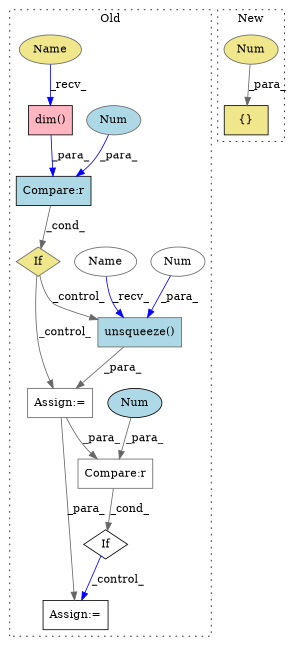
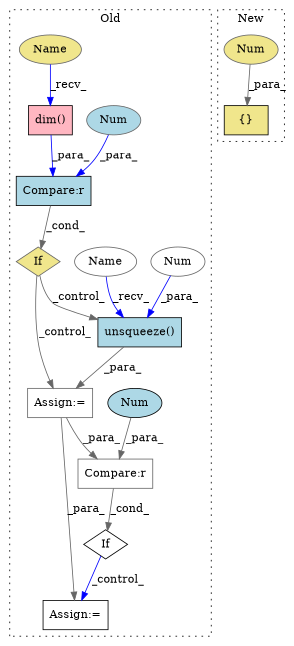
node "unsqueeze()": color gray40 -> black
